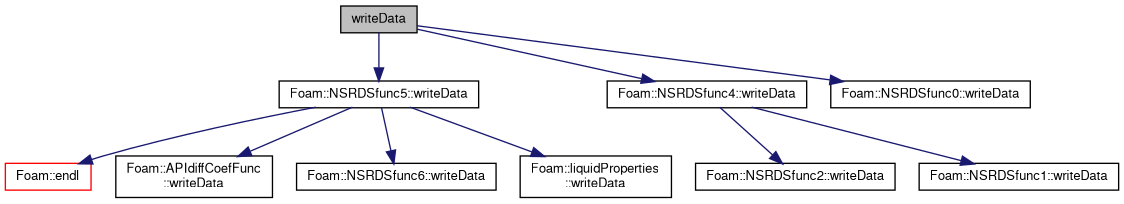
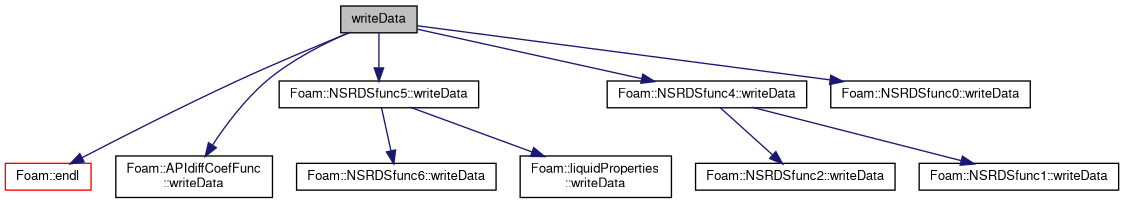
edge "Foam::NSRDSfunc5::writeData" -> "Foam::APIdiffCoefFunc ::writeData": now "writeData" -> "Foam::APIdiffCoefFunc ::writeData"
edge "Foam::NSRDSfunc5::writeData" -> "Foam::endl": now "writeData" -> "Foam::endl"
